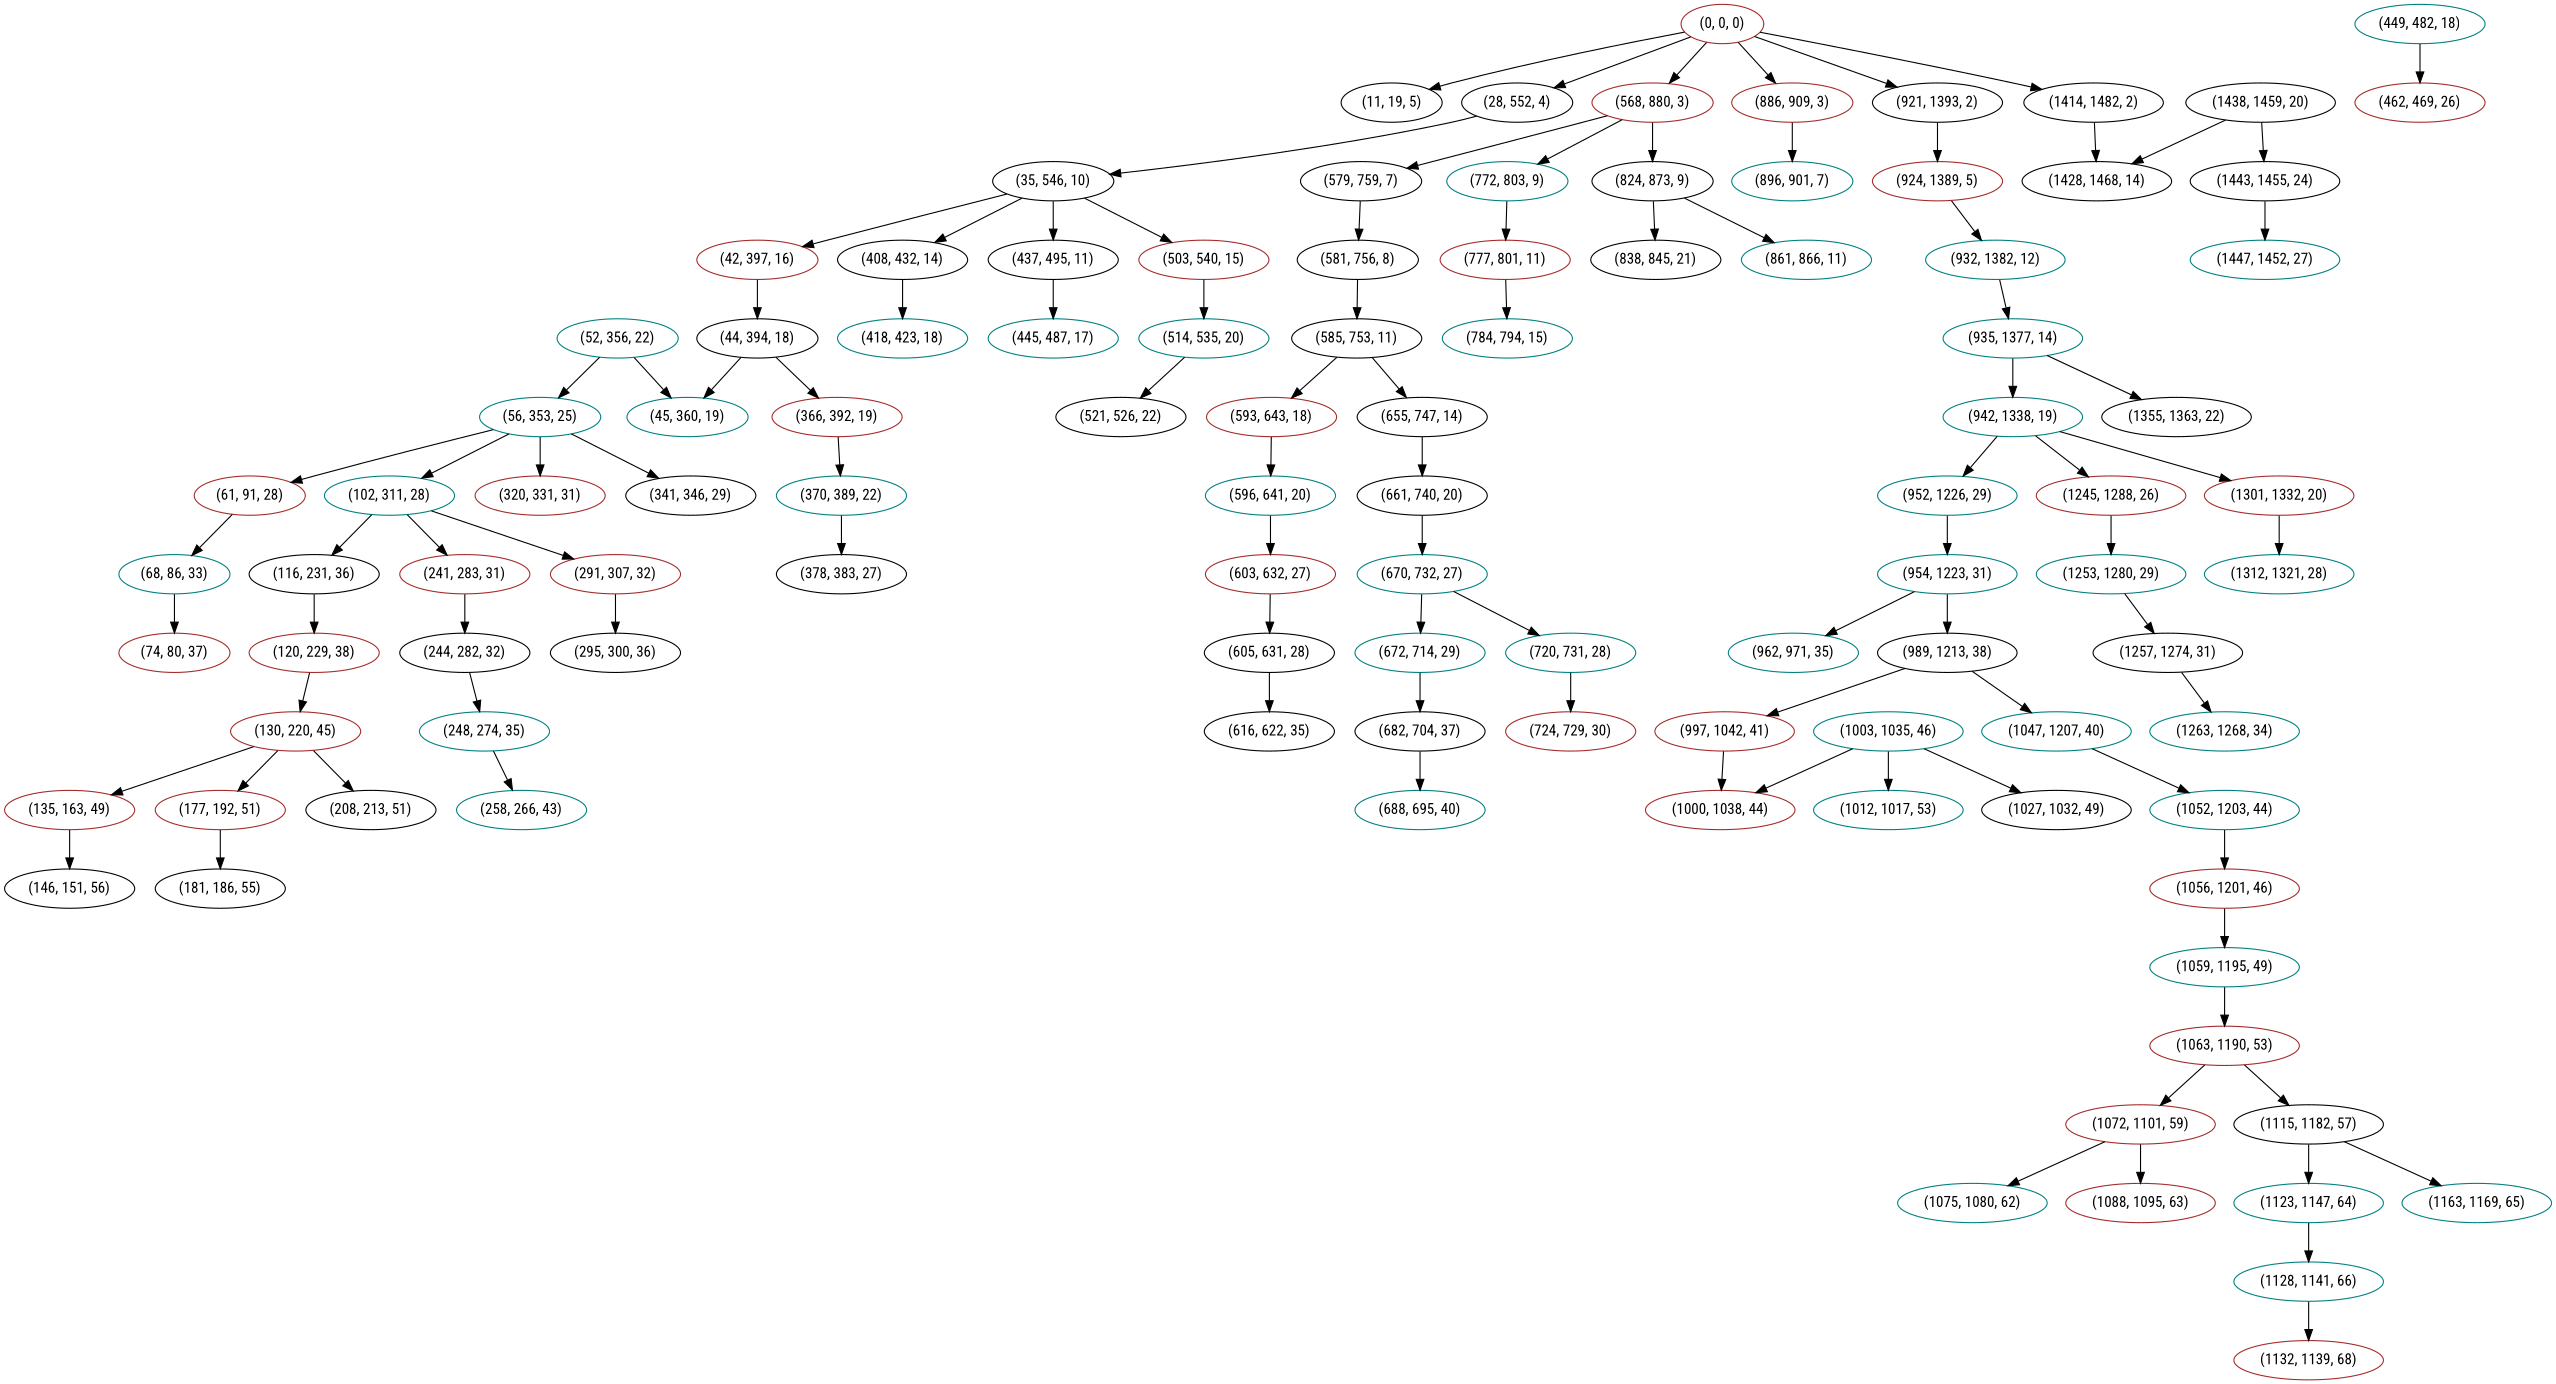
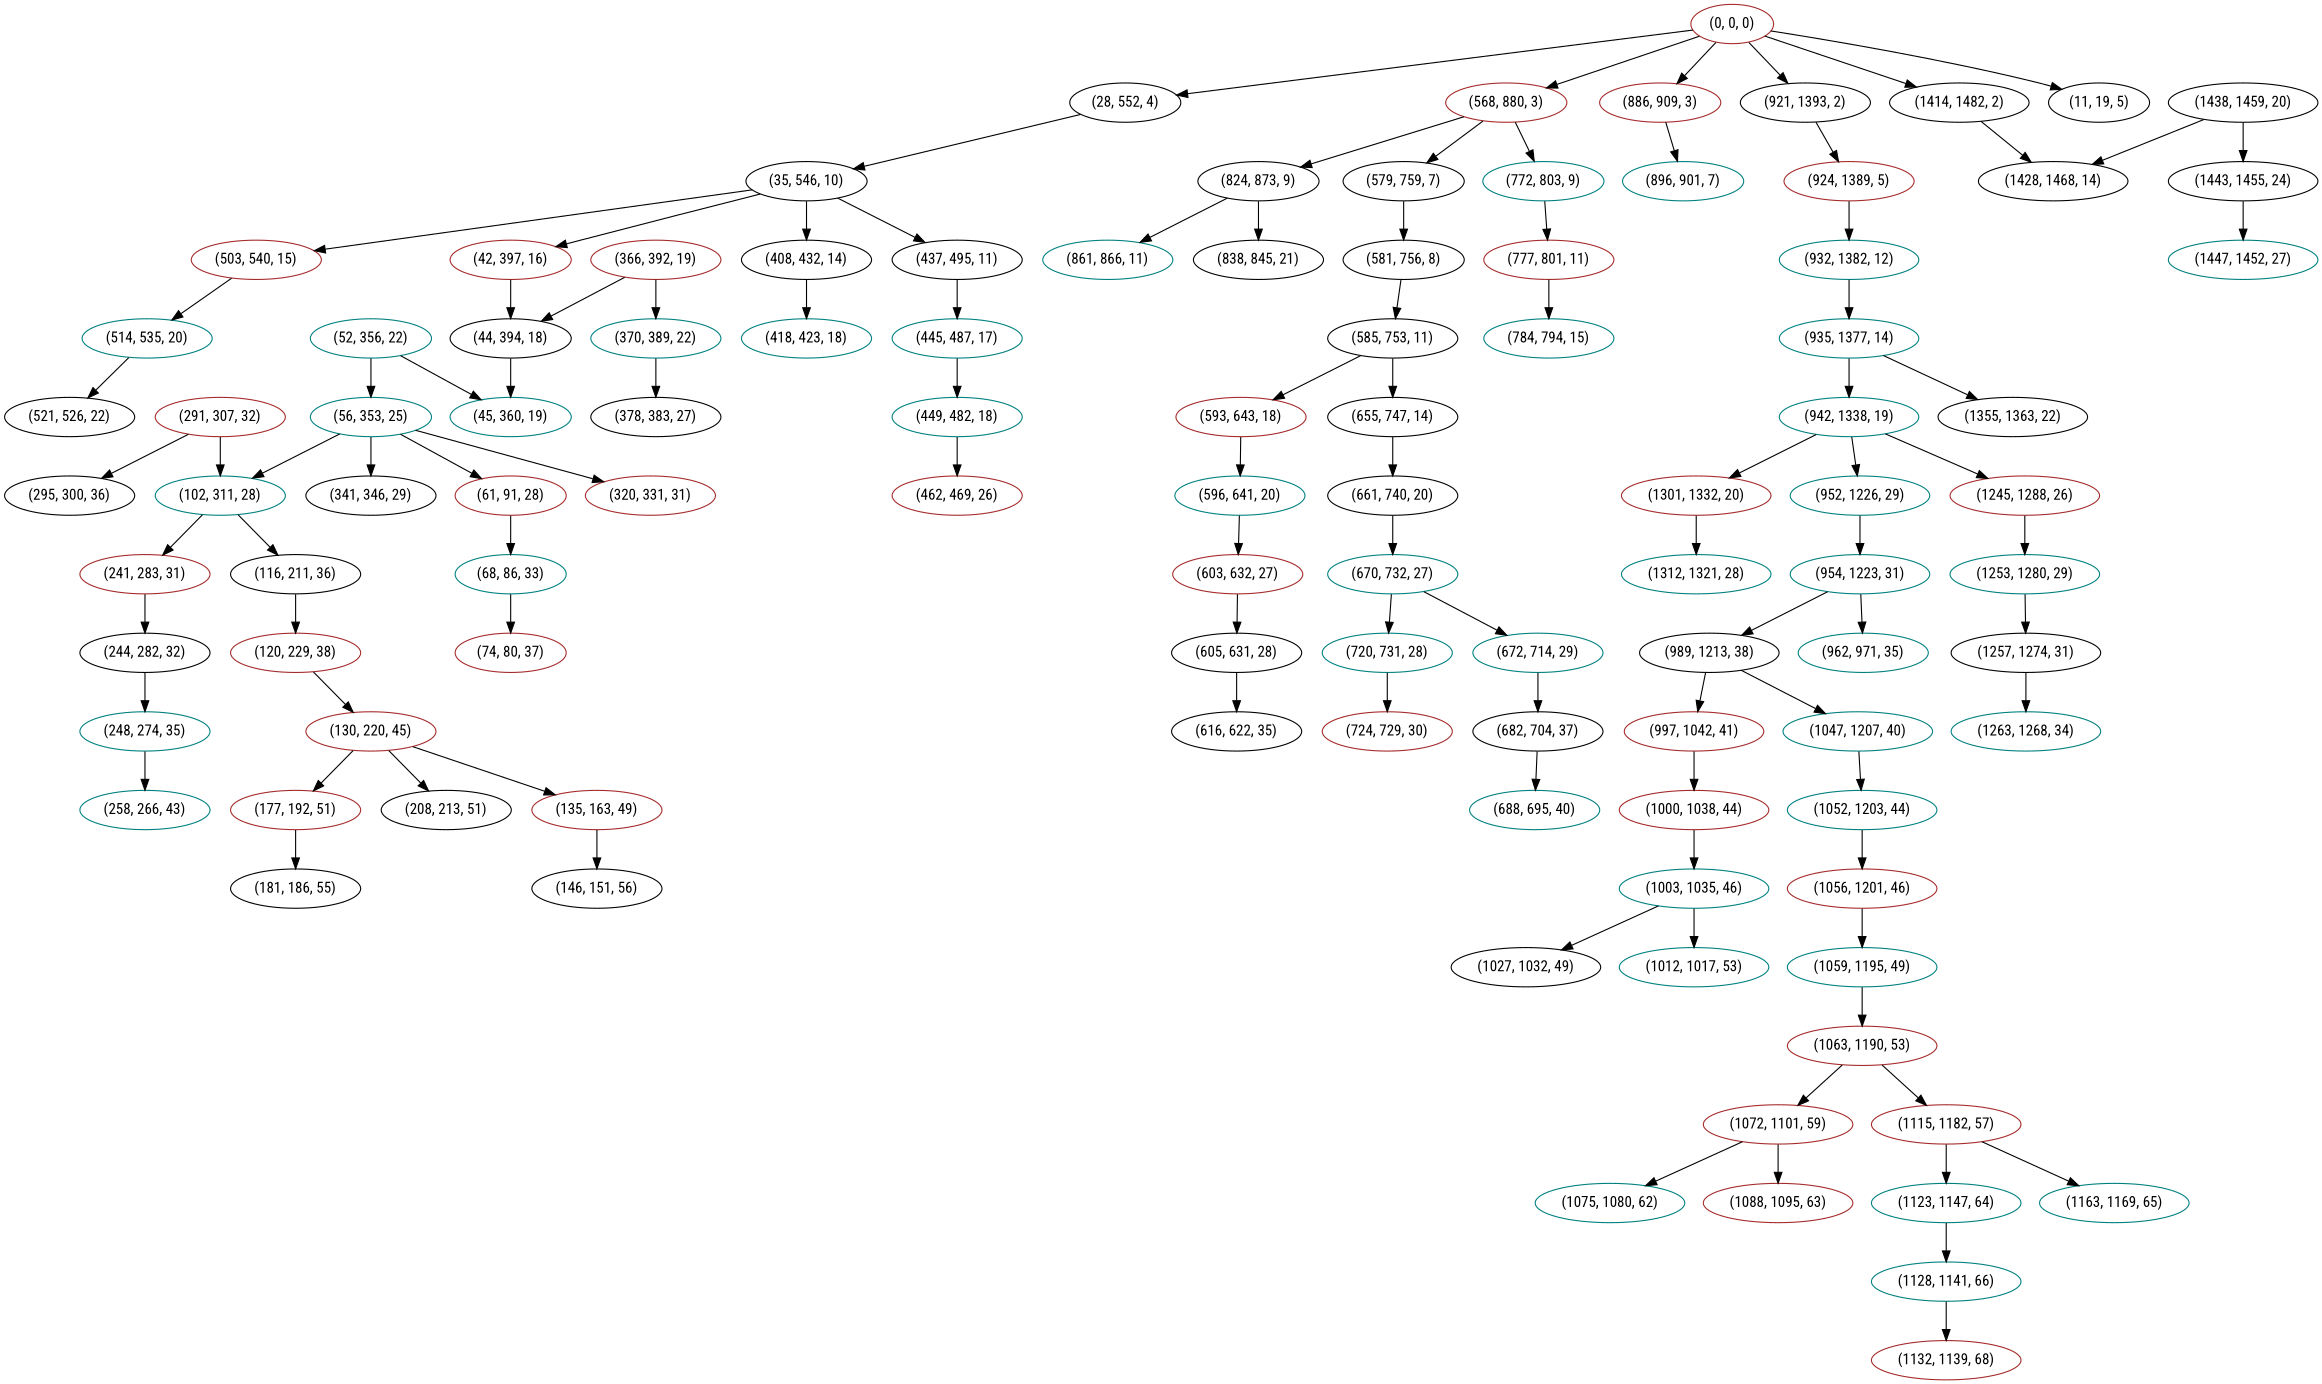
edge "(445, 487, 17)" -> "(449, 482, 18)": added
edge "(44, 394, 18)" -> "(366, 392, 19)": reversed
edge "(102, 311, 28)" -> "(291, 307, 32)": reversed
node "(116, 231, 36)": label "(116, 231, 36)" -> "(116, 211, 36)"
edge "(1003, 1035, 46)" -> "(1000, 1038, 44)": reversed
node "(1115, 1182, 57)": color black -> brown
